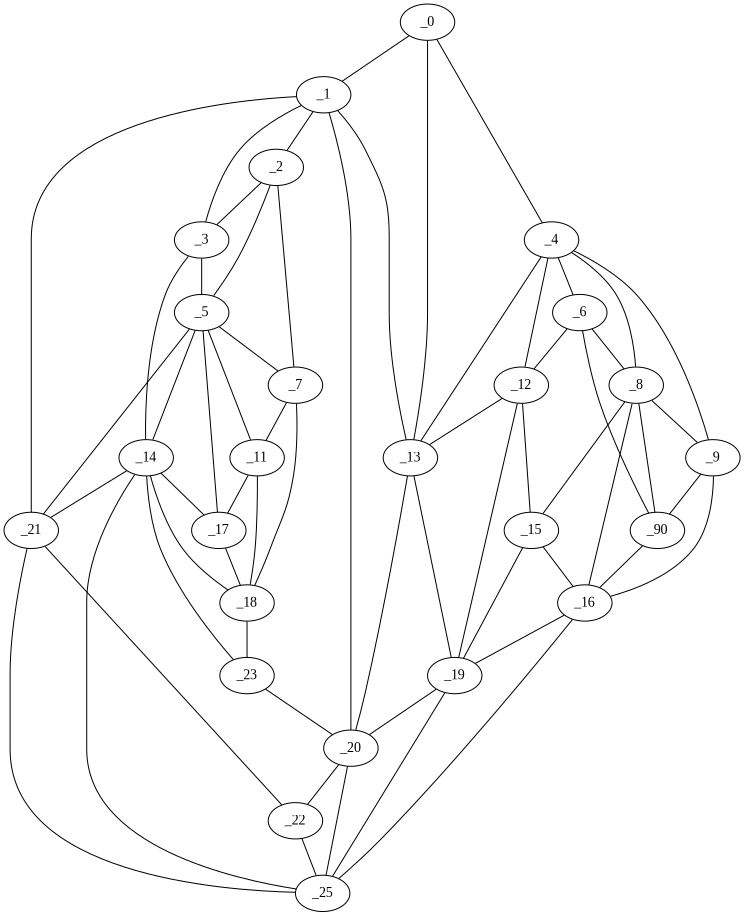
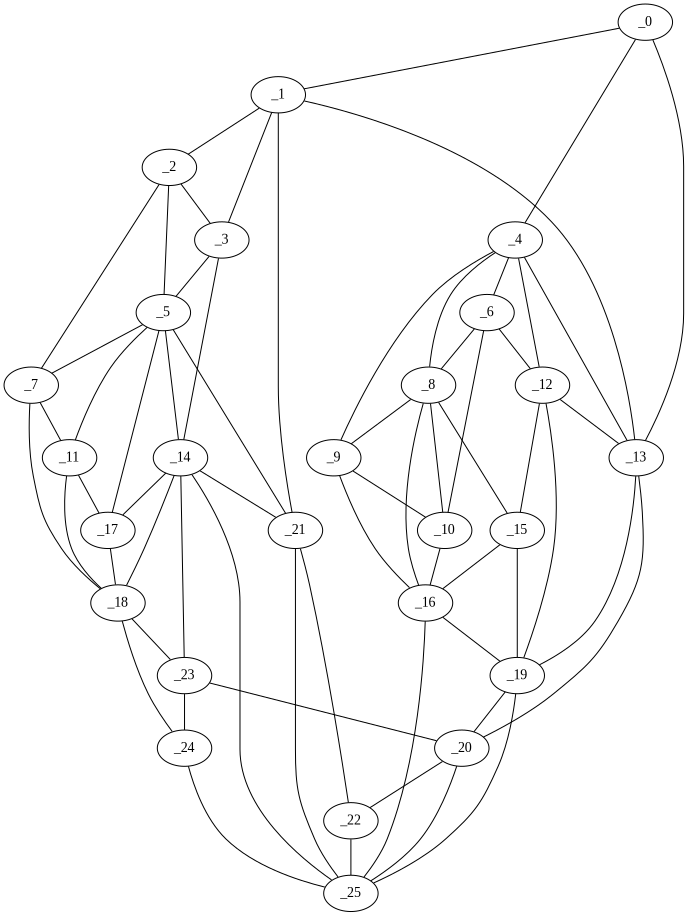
edge "_1" -- "_20": removed
node "_90": label "_90" -> "_10"
node "_24": added
